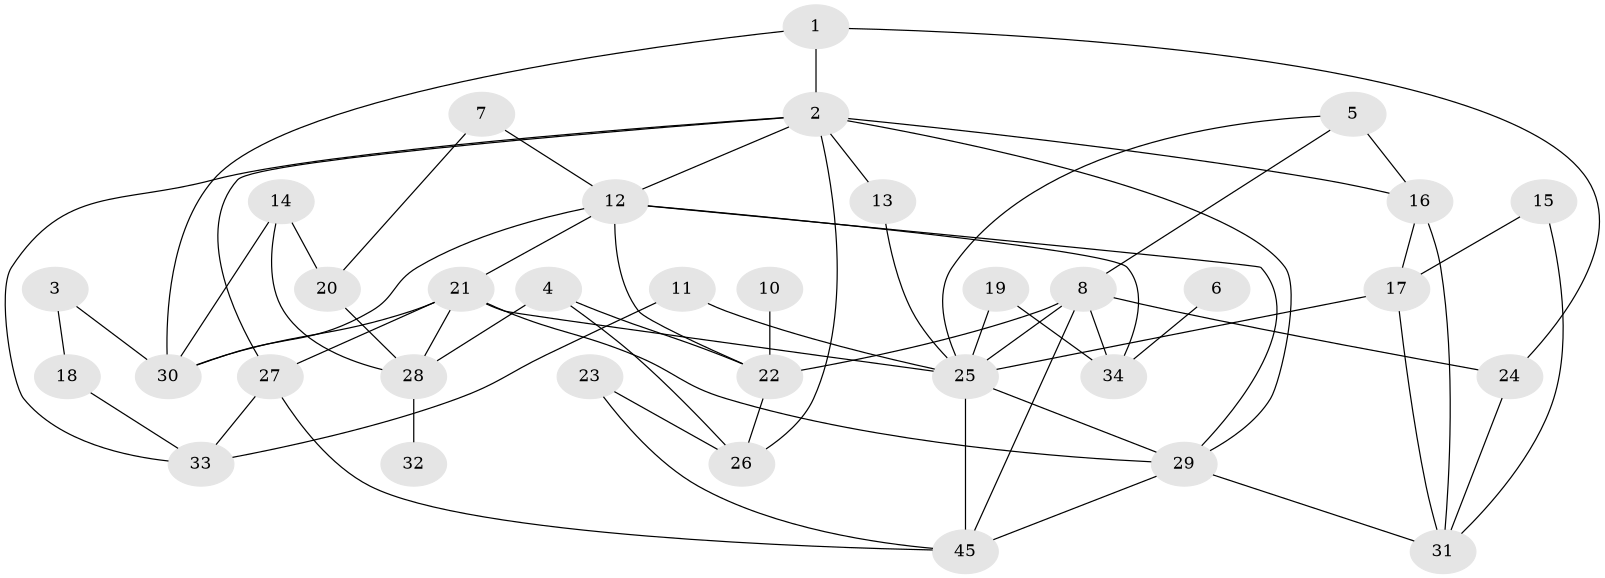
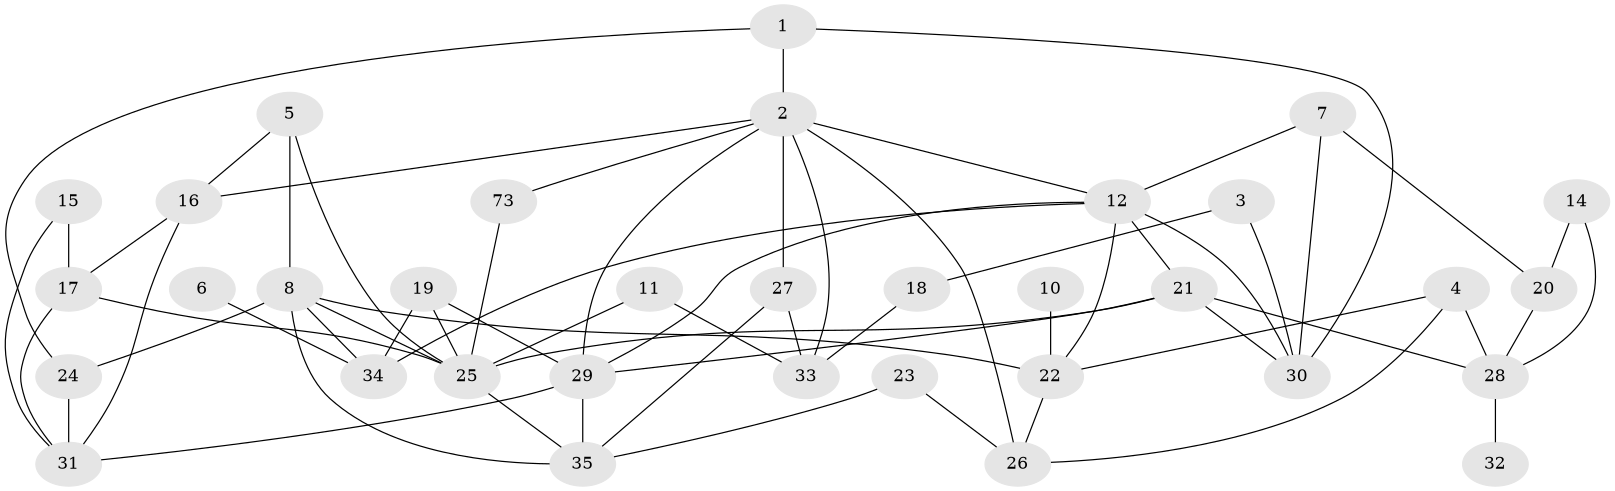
node "13": label "13" -> "73"
edge "14" -- "30": now "7" -- "30"
edge "21" -- "27": removed
edge "25" -- "29": now "19" -- "29"
node "45": label "45" -> "35"
